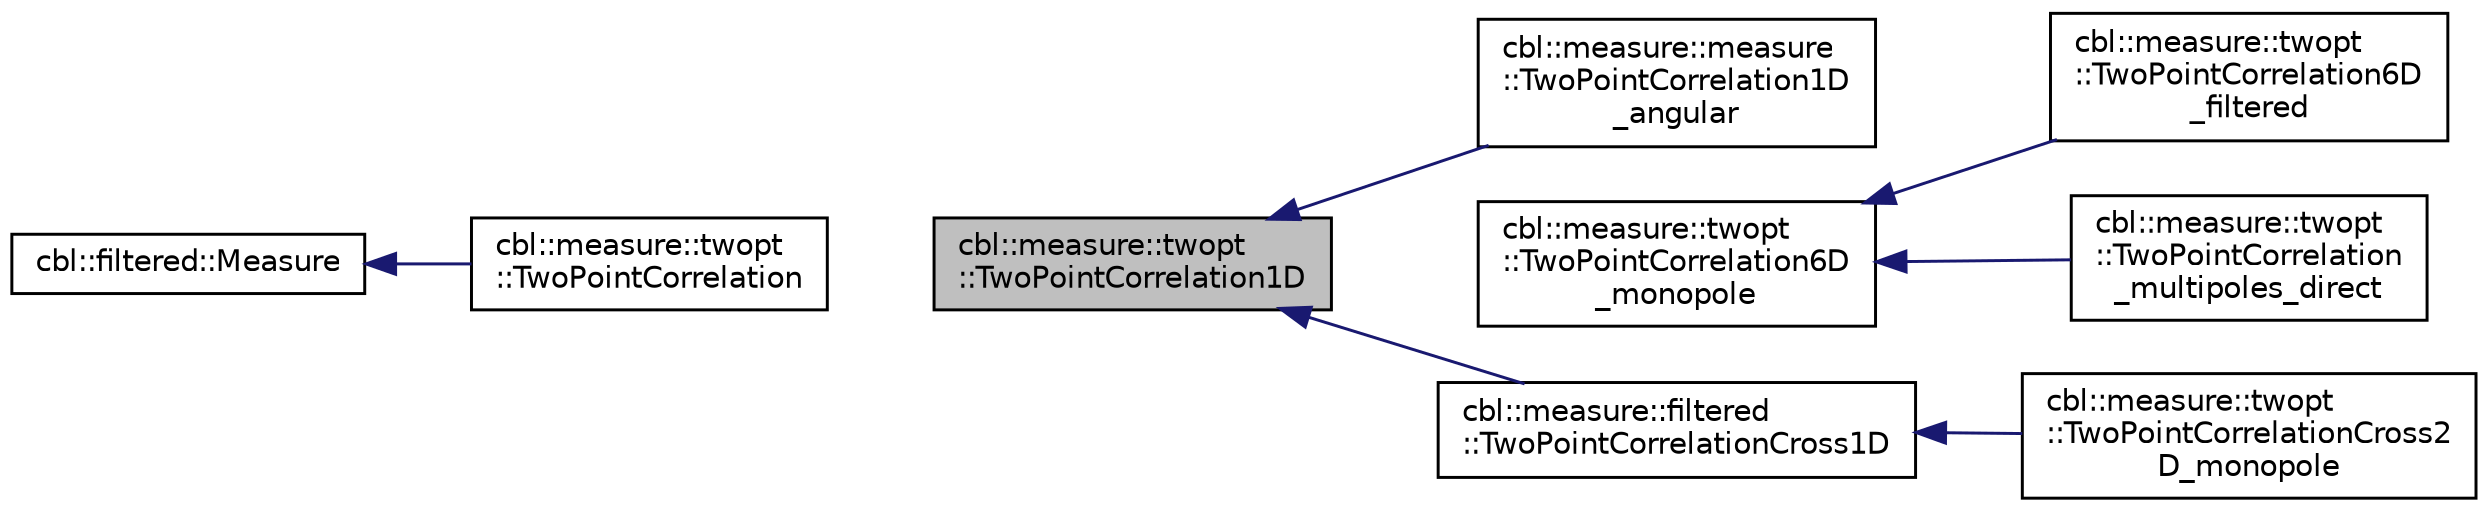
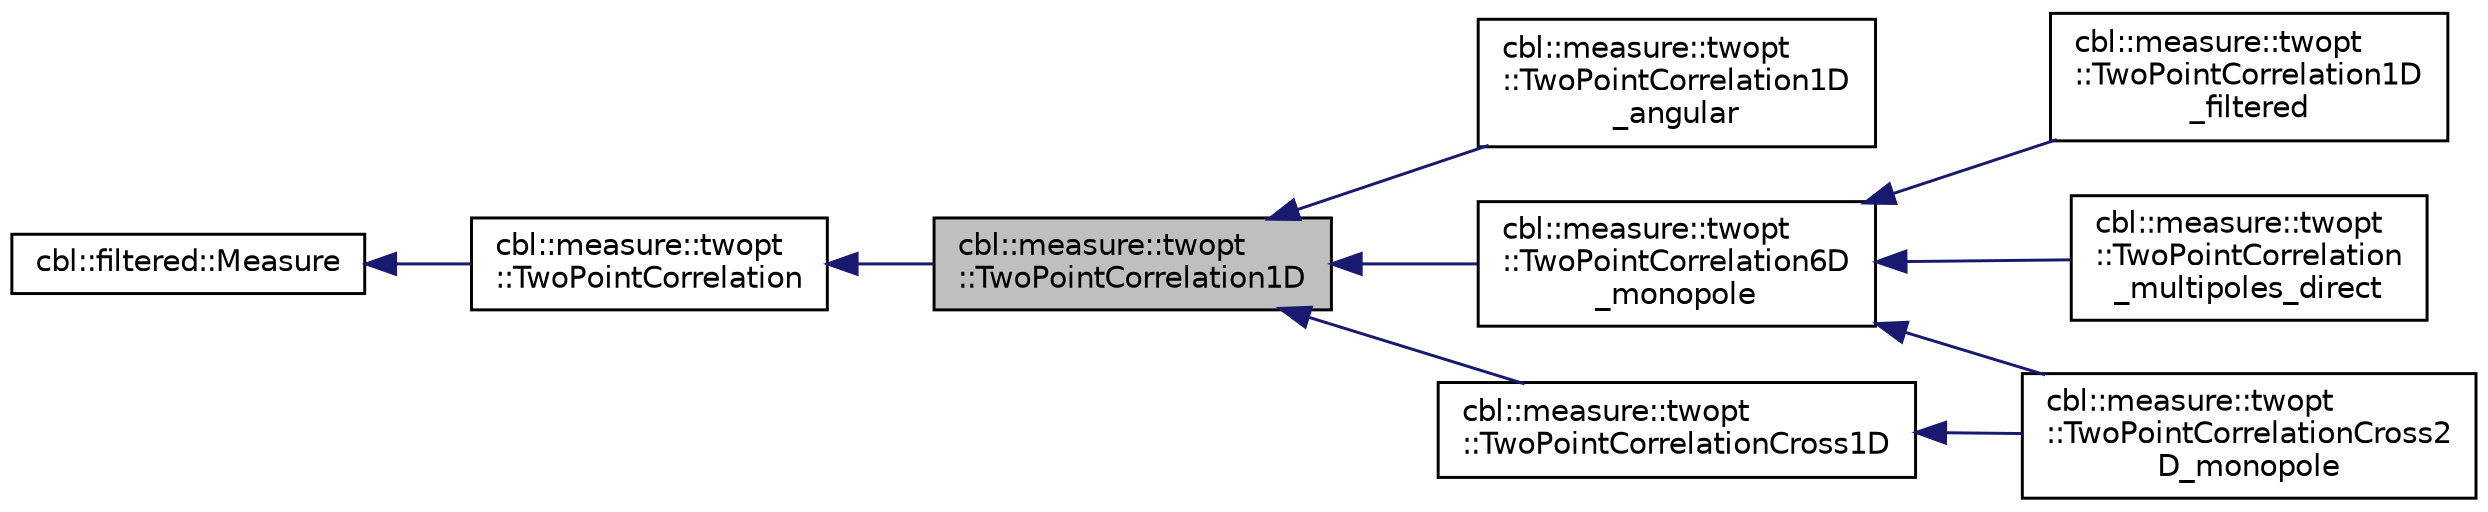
node "cbl::measure::twopt ::TwoPointCorrelation6D _filtered": label "cbl::measure::twopt ::TwoPointCorrelation6D _filtered" -> "cbl::measure::twopt ::TwoPointCorrelation1D _filtered"
node "cbl::measure::measure ::TwoPointCorrelation1D _angular": label "cbl::measure::measure ::TwoPointCorrelation1D _angular" -> "cbl::measure::twopt ::TwoPointCorrelation1D _angular"
edge "cbl::measure::twopt ::TwoPointCorrelation1D" -> "cbl::measure::twopt ::TwoPointCorrelation": added
edge "cbl::measure::twopt ::TwoPointCorrelation6D _monopole" -> "cbl::measure::twopt ::TwoPointCorrelation1D": added
edge "cbl::measure::twopt ::TwoPointCorrelationCross2 D_monopole" -> "cbl::measure::twopt ::TwoPointCorrelation6D _monopole": added
node "cbl::measure::filtered ::TwoPointCorrelationCross1D": label "cbl::measure::filtered ::TwoPointCorrelationCross1D" -> "cbl::measure::twopt ::TwoPointCorrelationCross1D"
